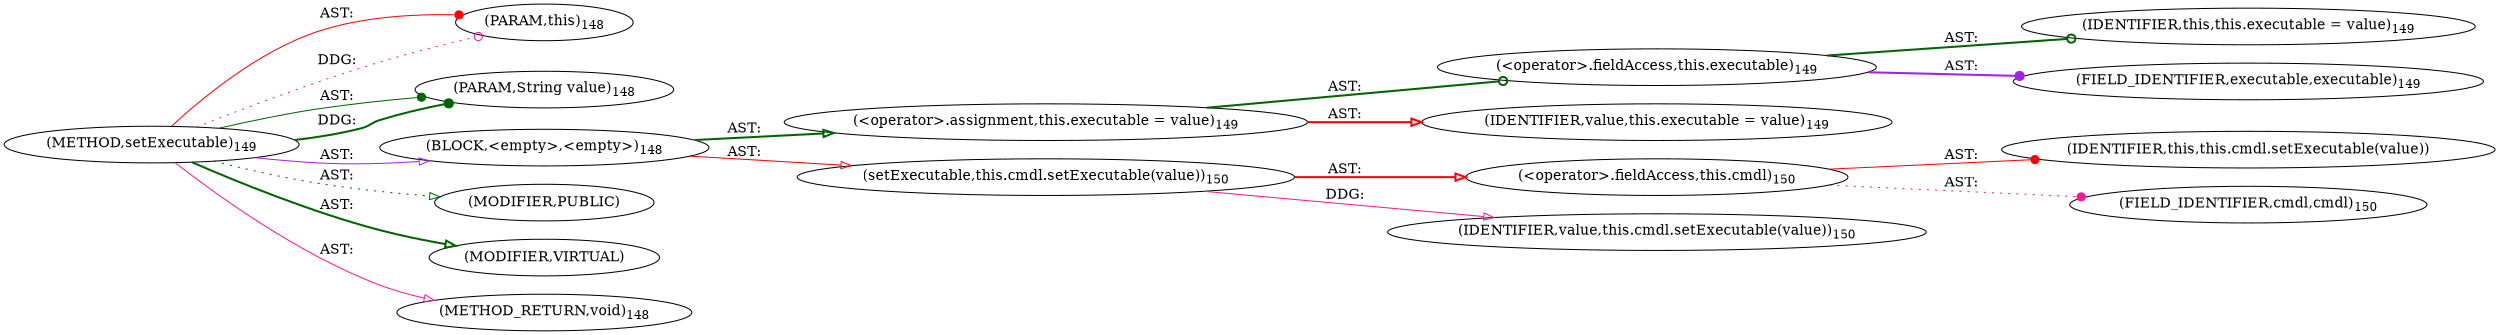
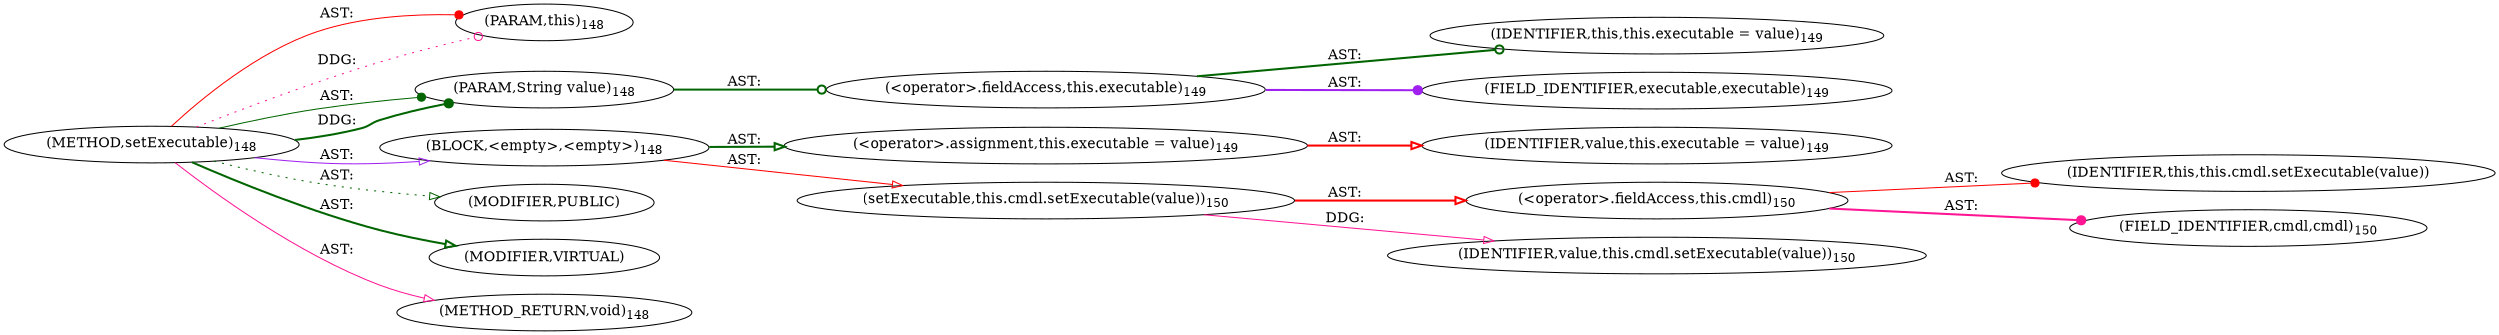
edge "(<operator>.assignment,this.executable = value)" -> "(<operator>.fieldAccess,this.executable)": now "(PARAM,String value)" -> "(<operator>.fieldAccess,this.executable)"
node "(METHOD,setExecutable)": text "149" -> "148"
edge "(<operator>.fieldAccess,this.cmdl)" -> "(FIELD_IDENTIFIER,cmdl,cmdl)": style dotted -> bold
